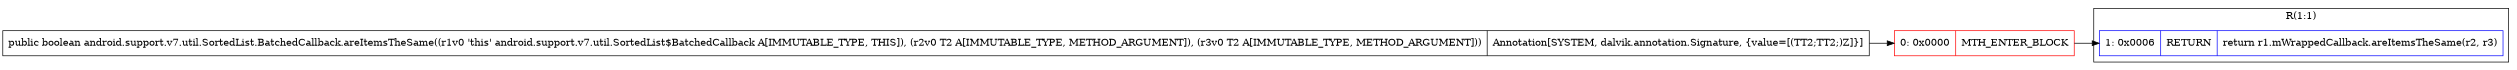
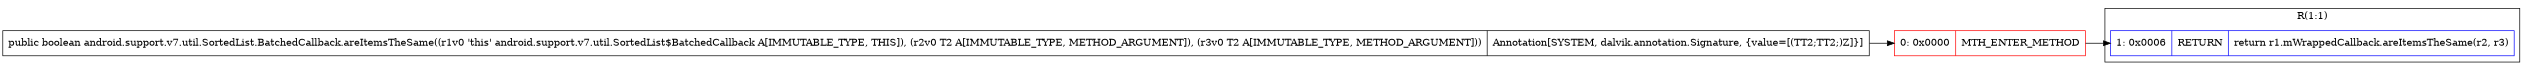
node "0: 0x0000": text "MTH_ENTER_BLOCK" -> "MTH_ENTER_METHOD"
